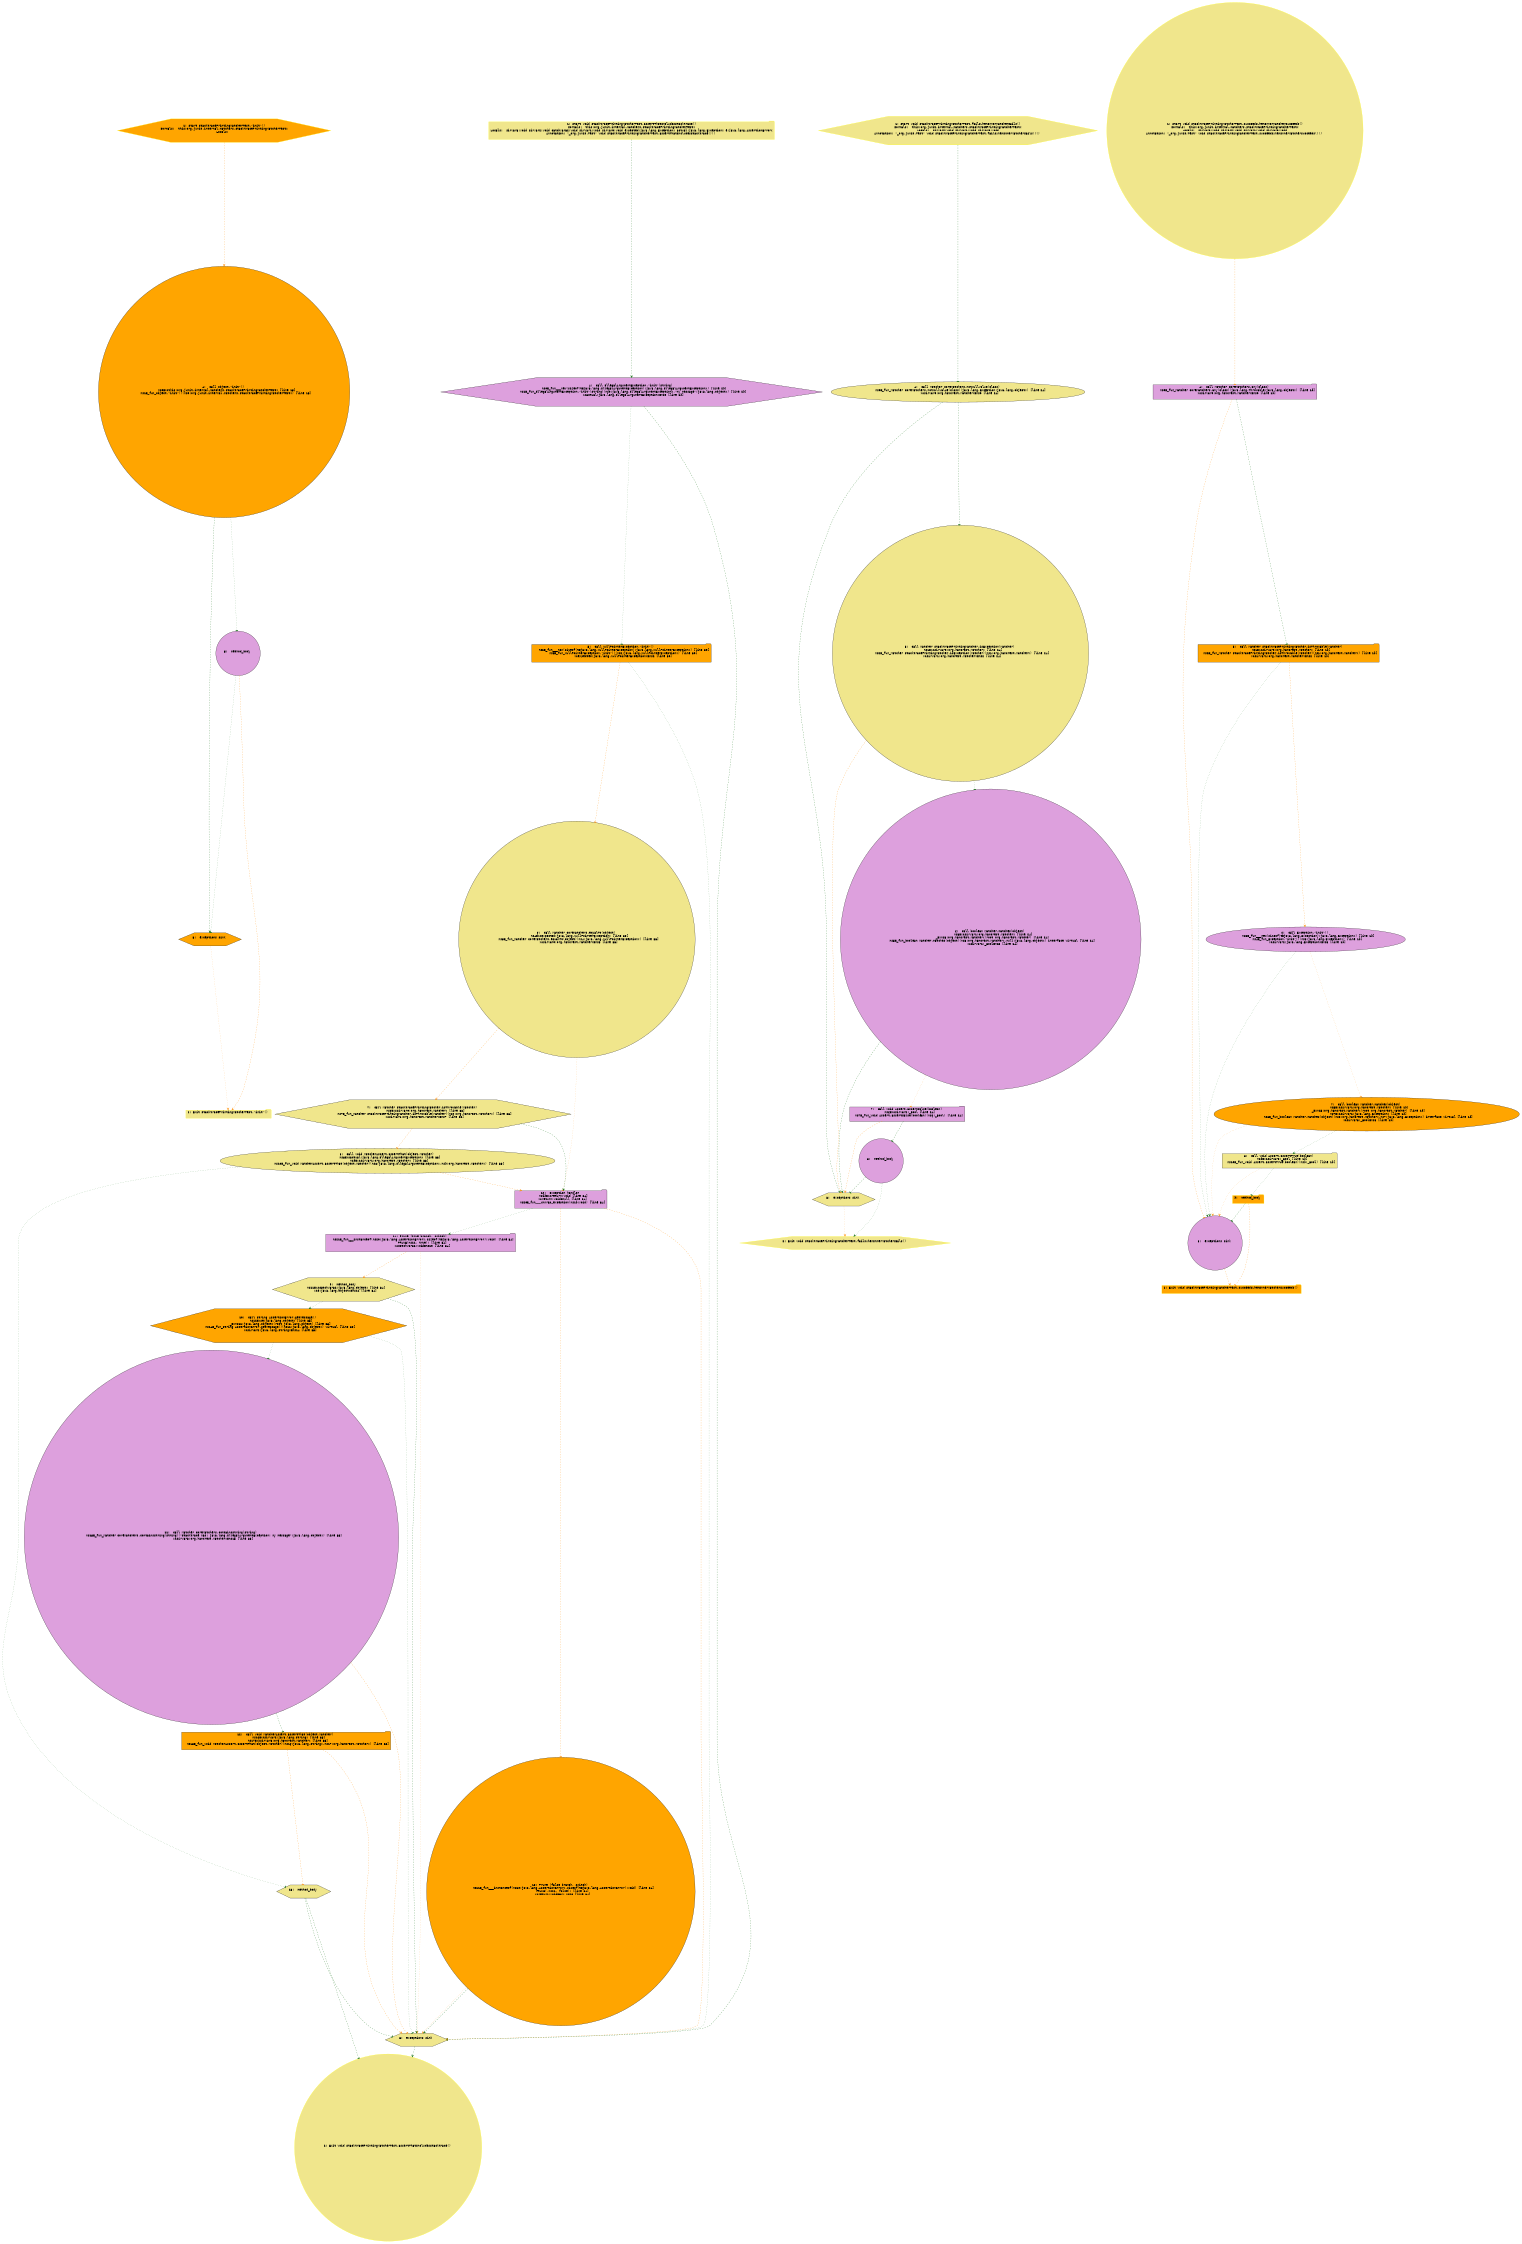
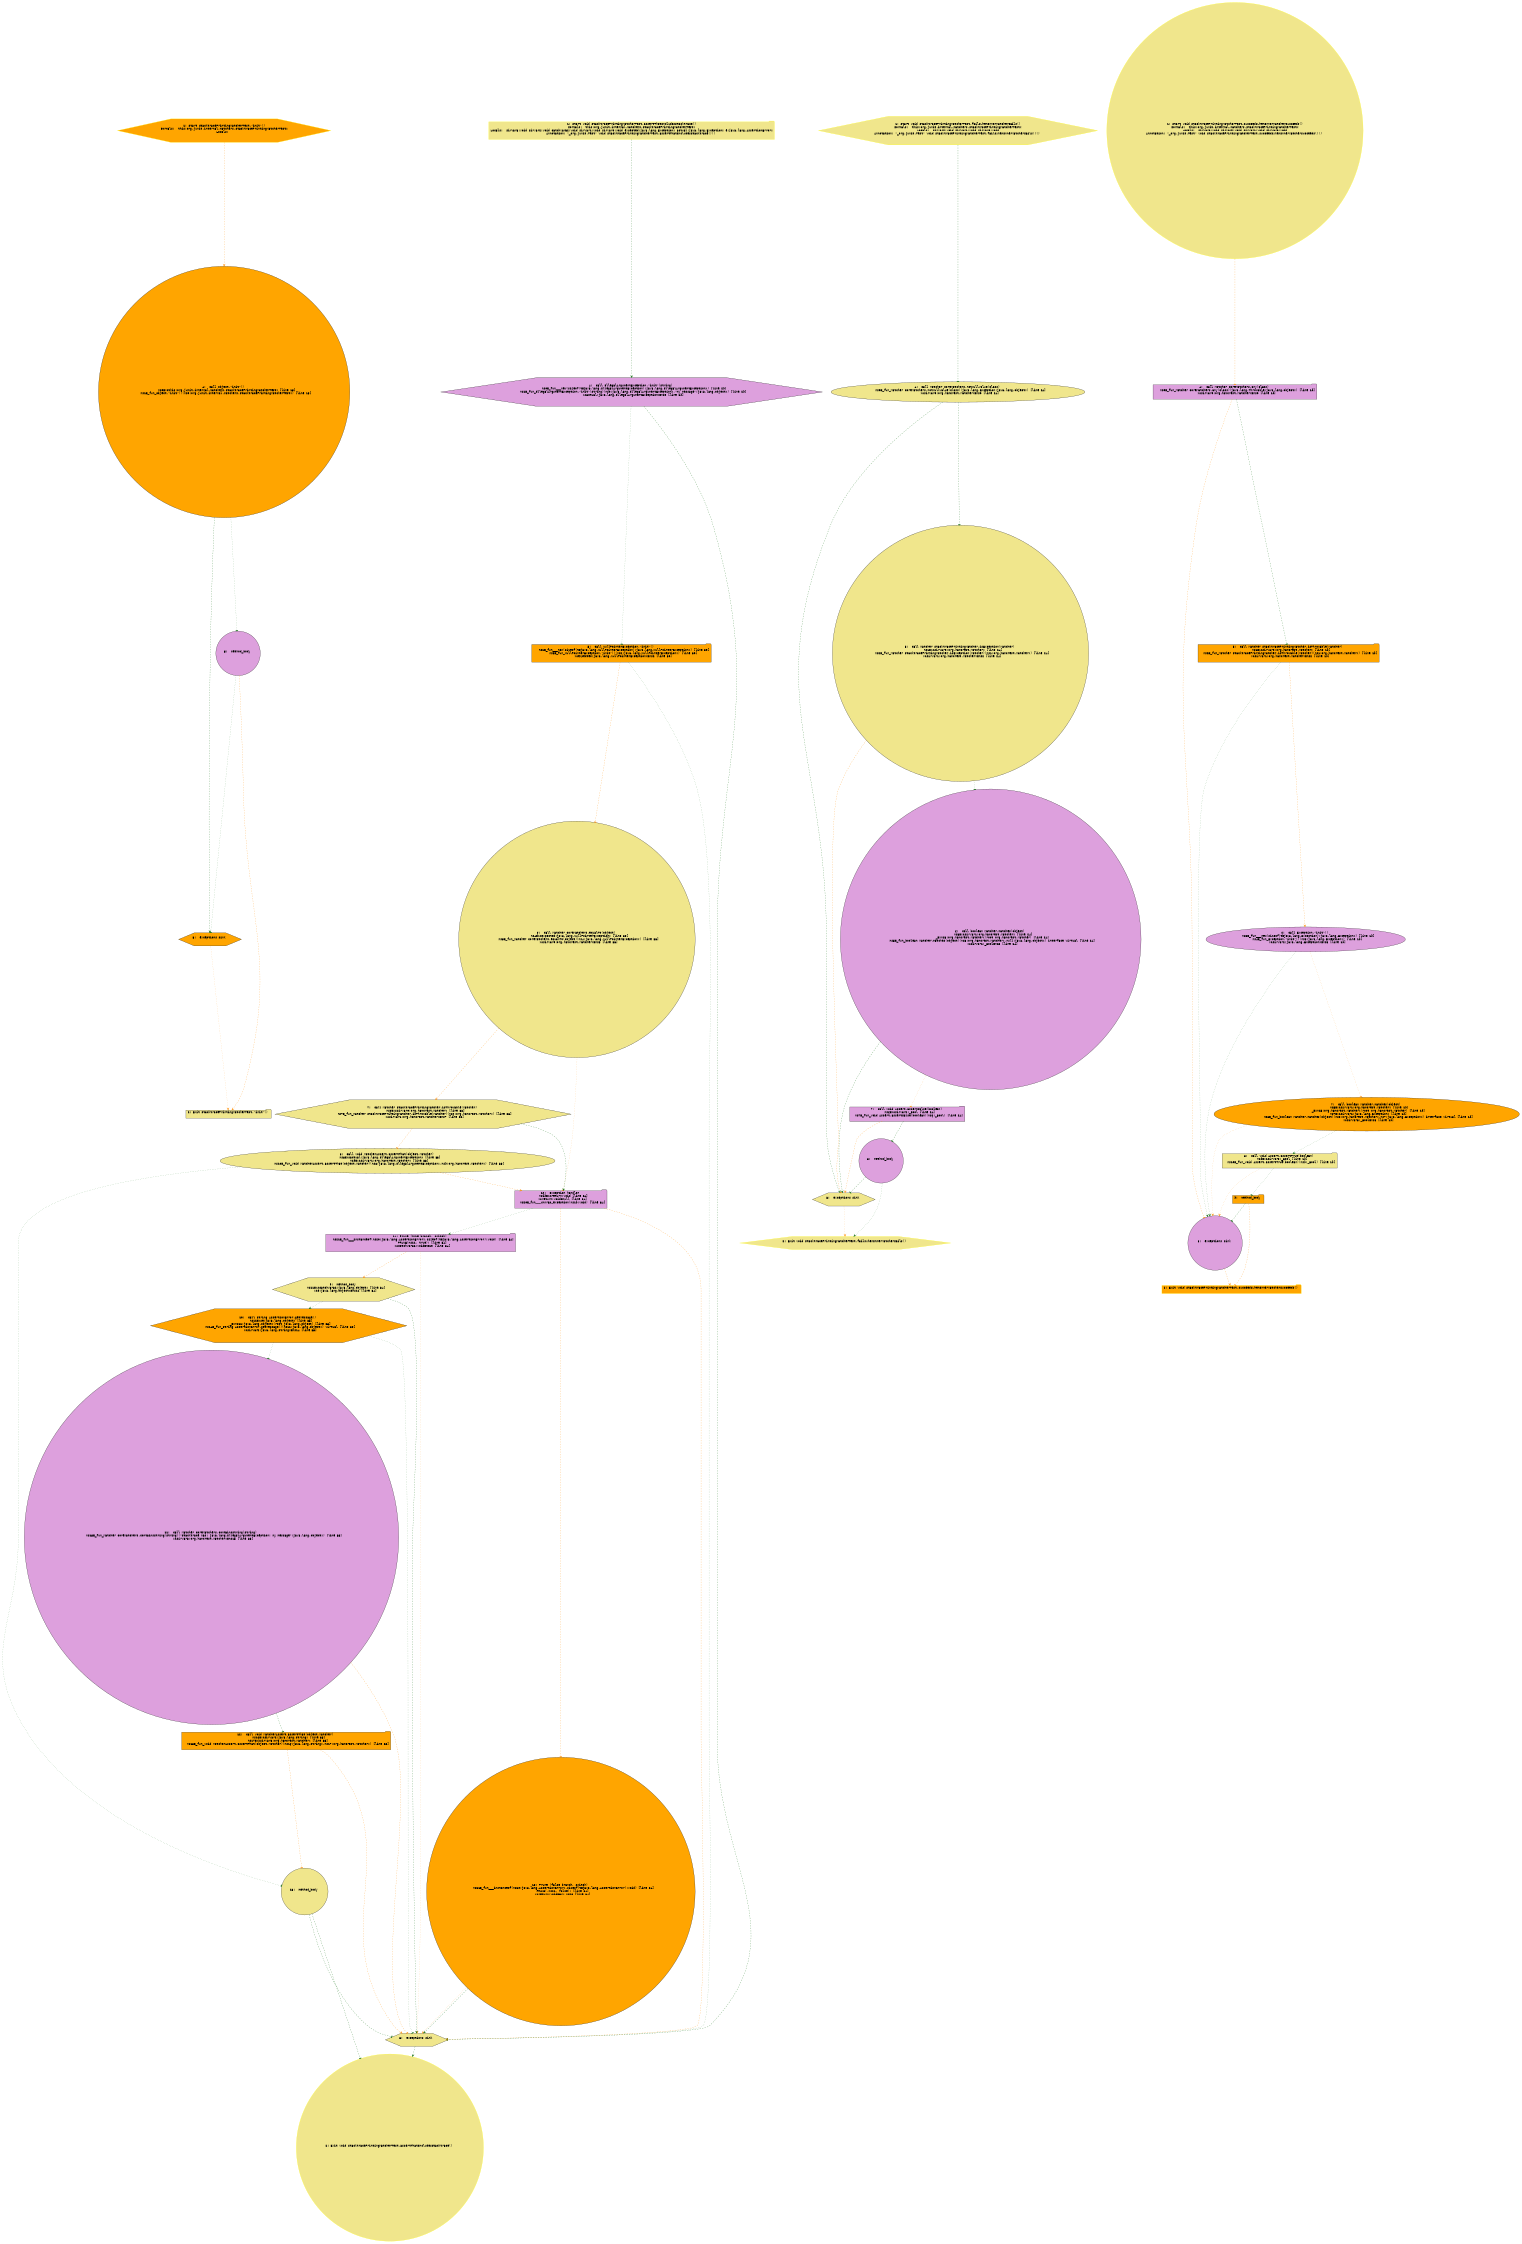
node "2: Exit StacktracePrintingMatcherTest.<init>()": color yellow -> black
node "9:  method_body": color yellow -> black
node "13:  method_body": shape hexagon -> circle
